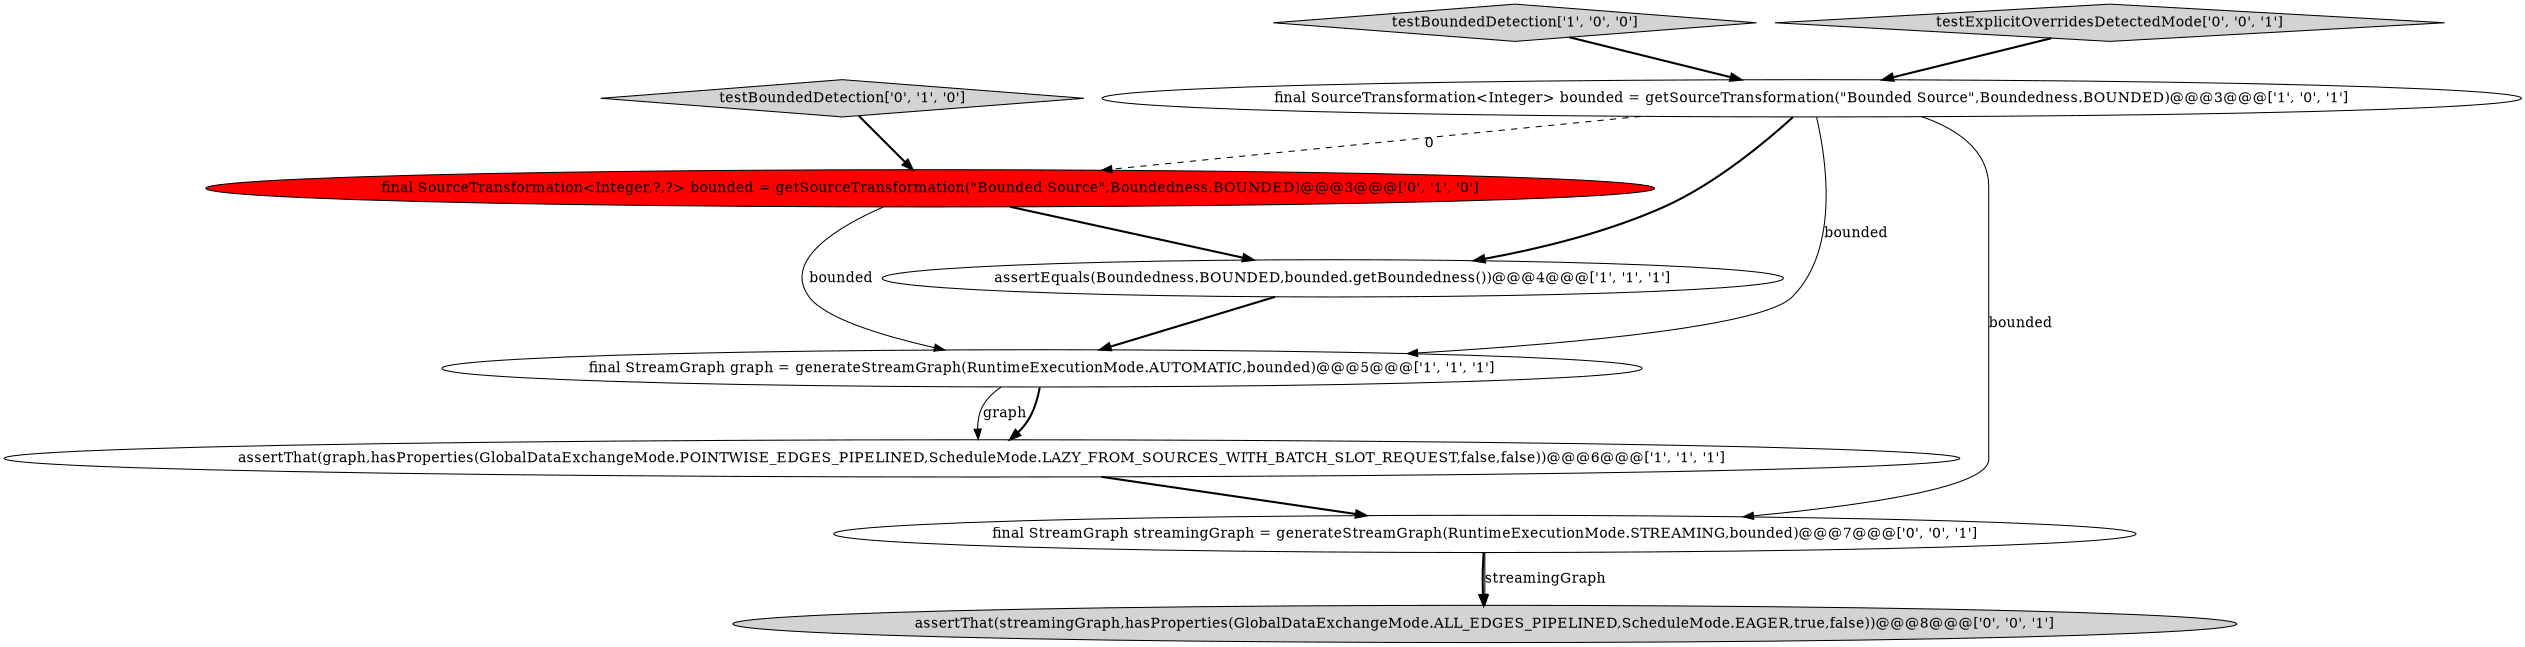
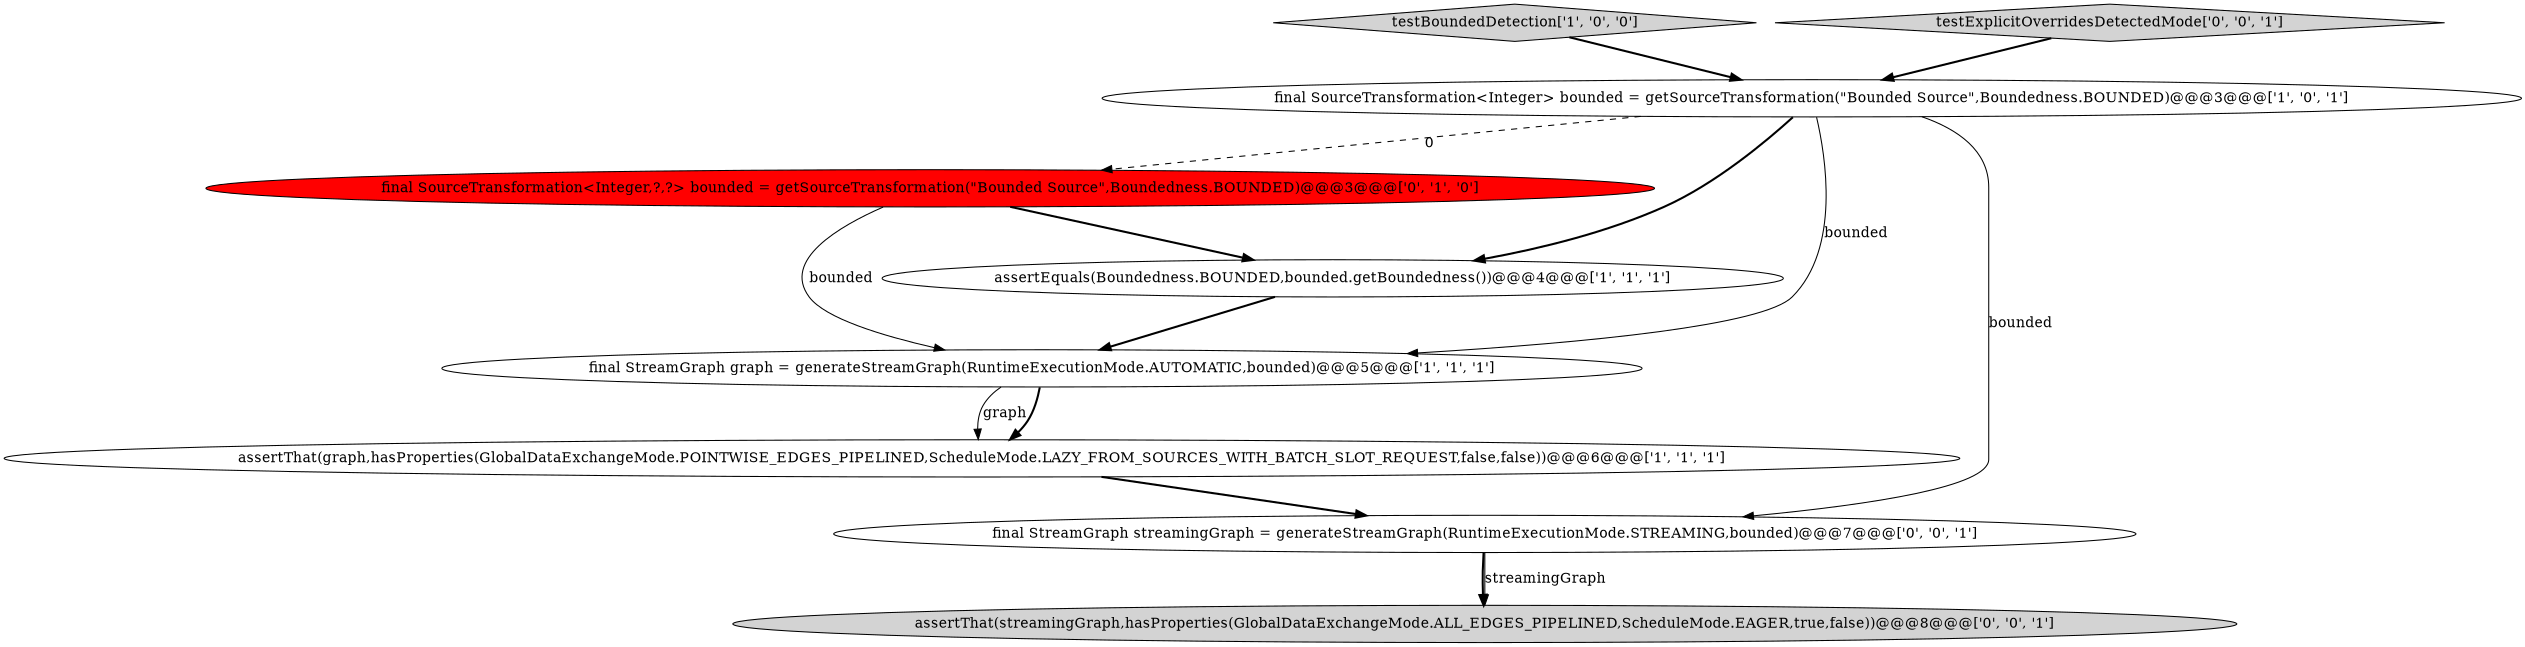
node "testBoundedDetection['0', '1', '0']": removed
